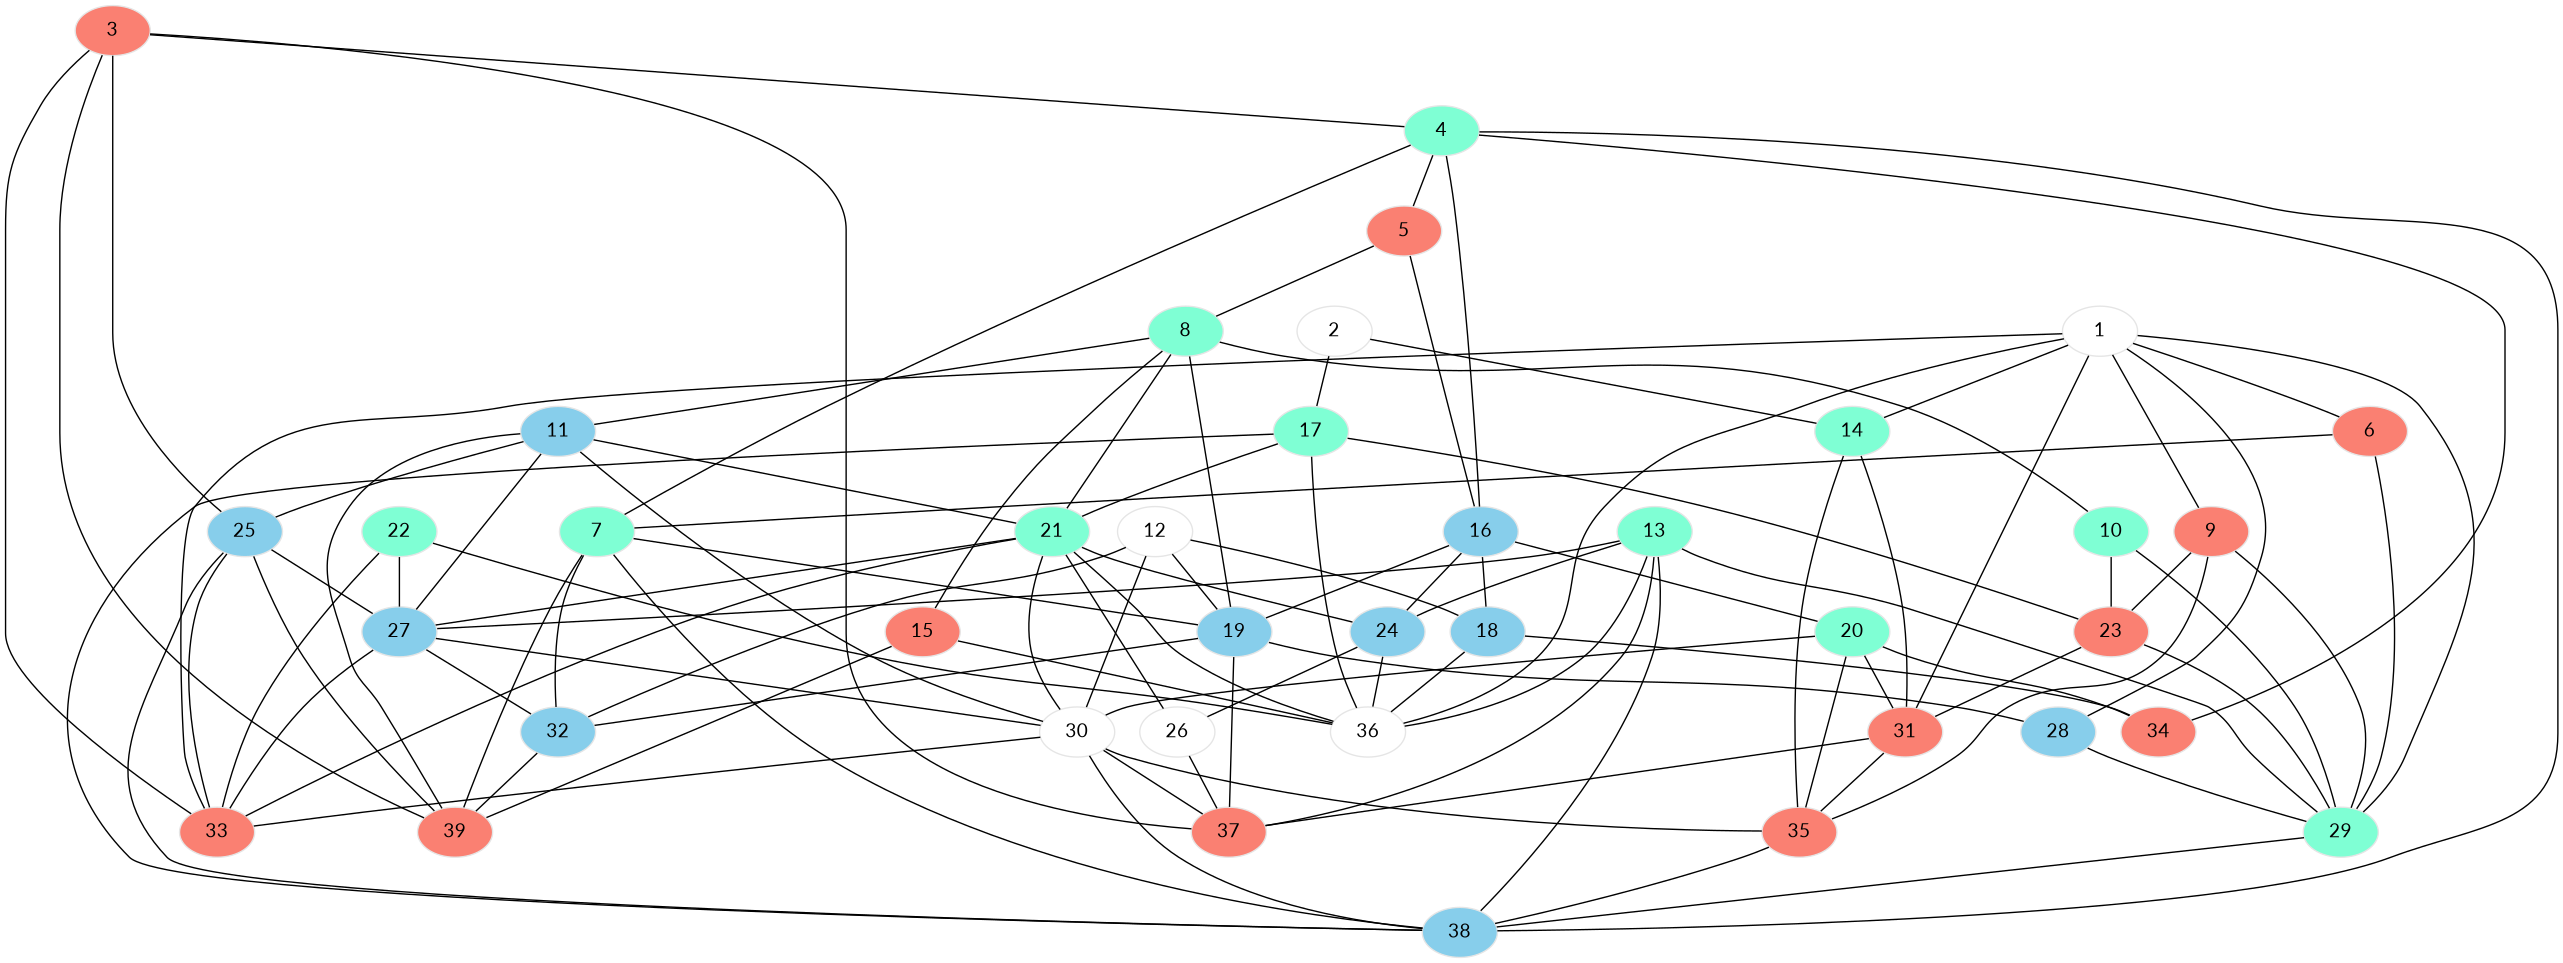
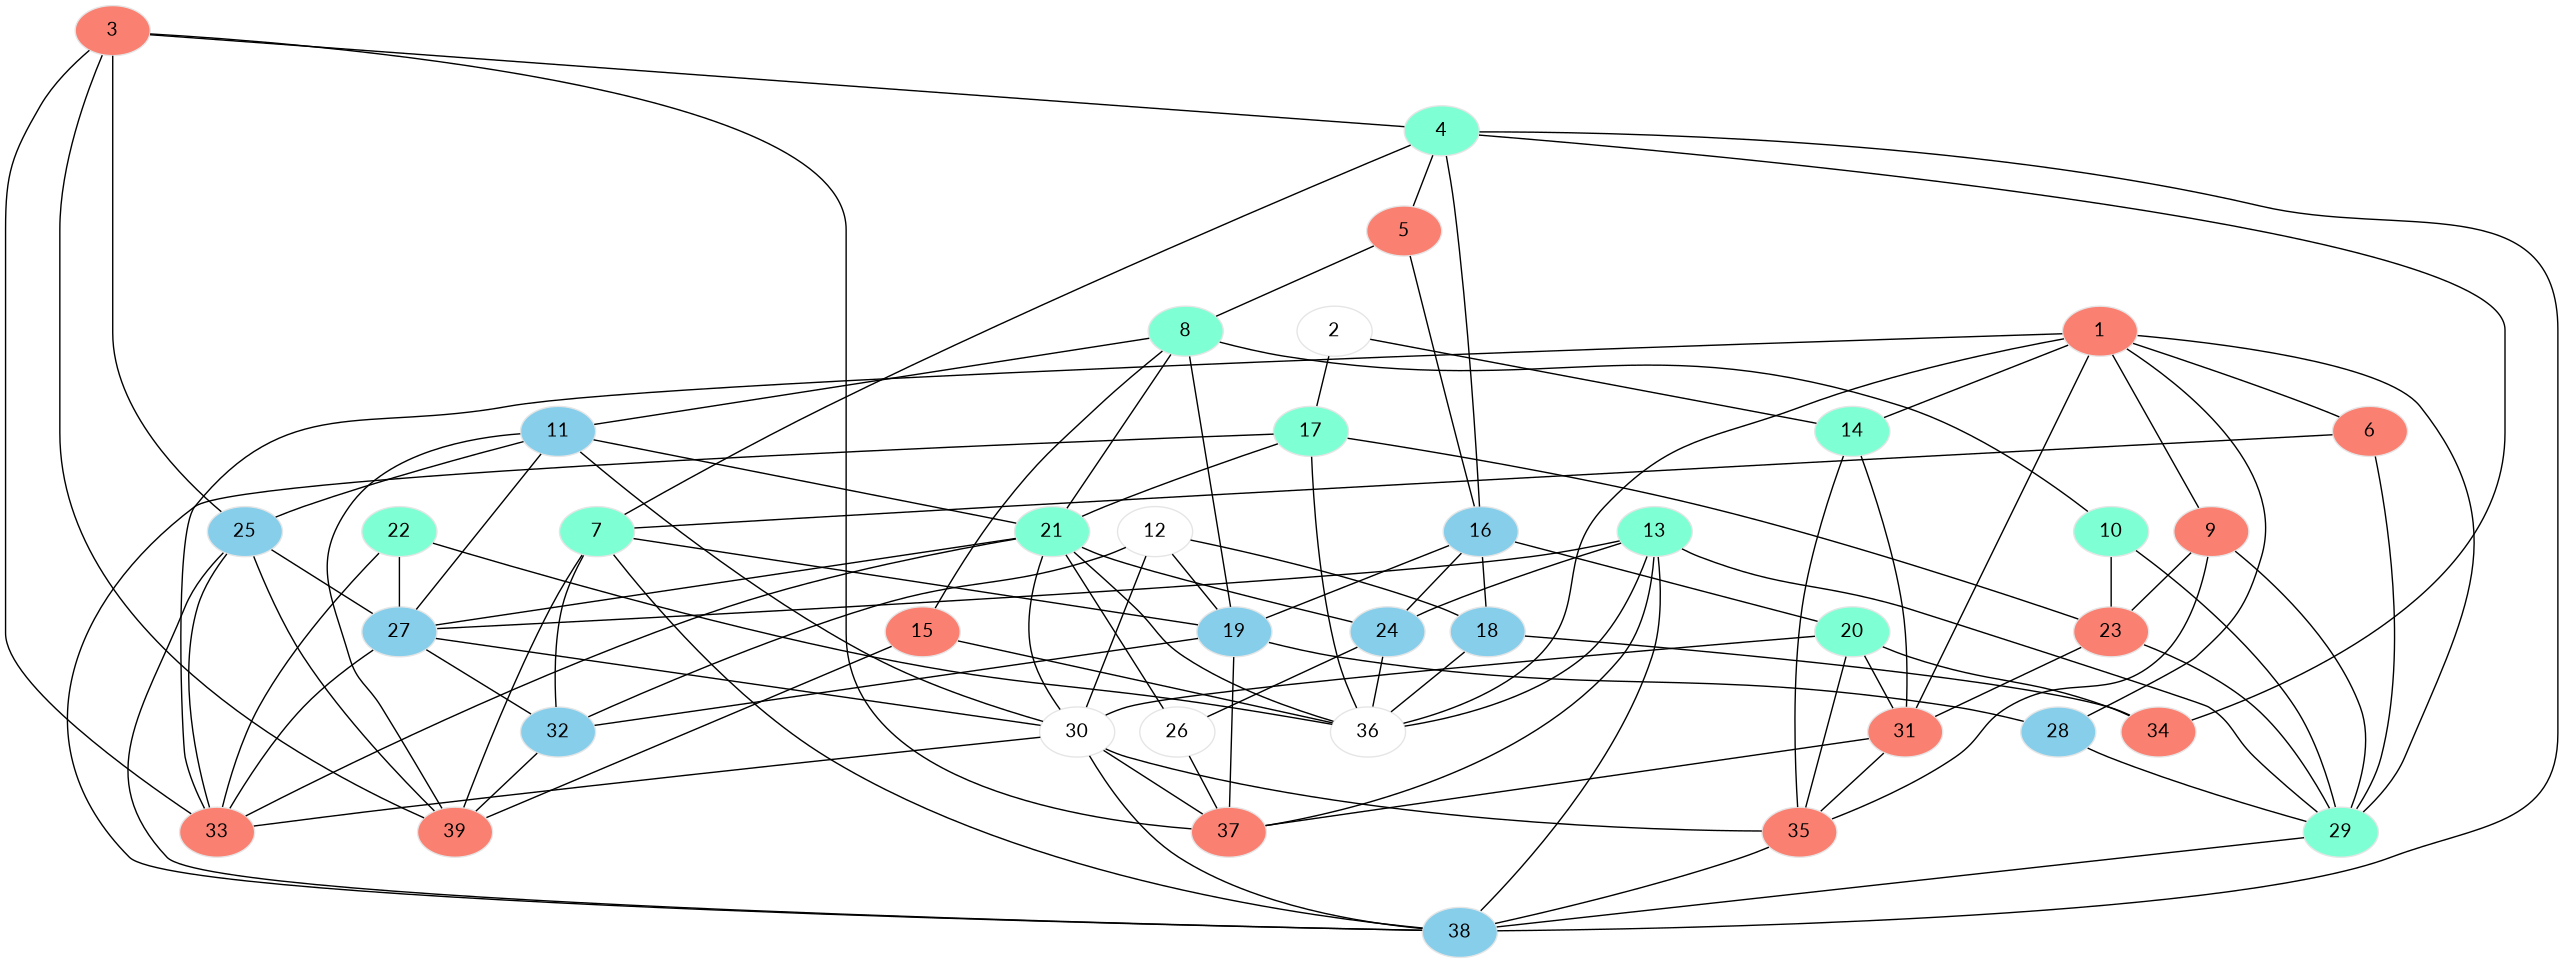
node "1": fillcolor white -> salmon
